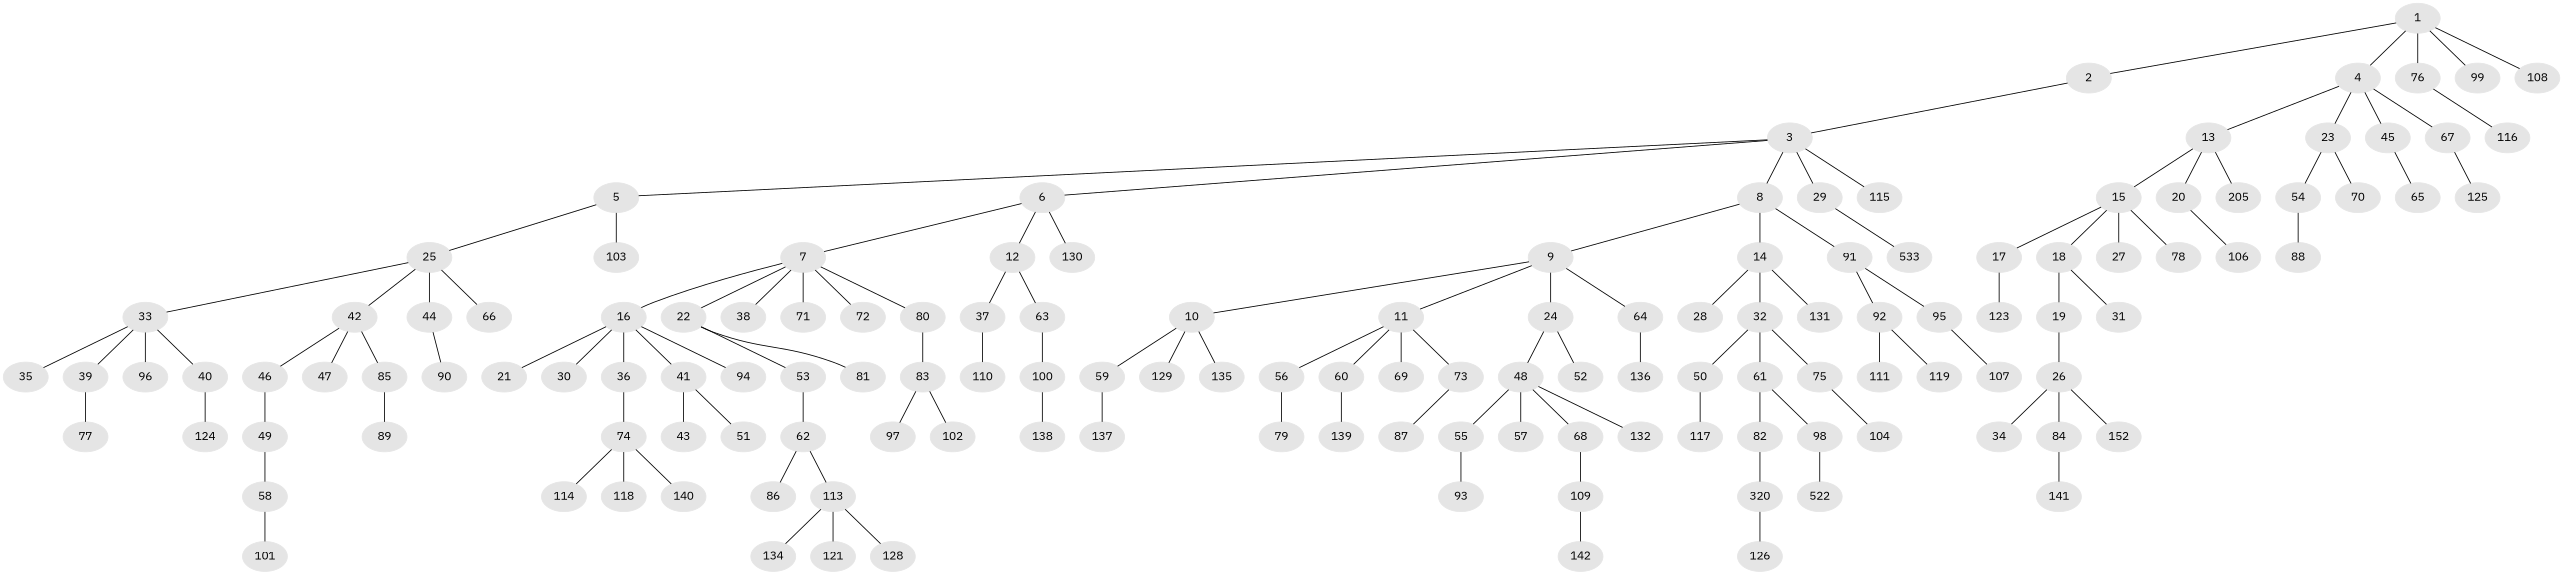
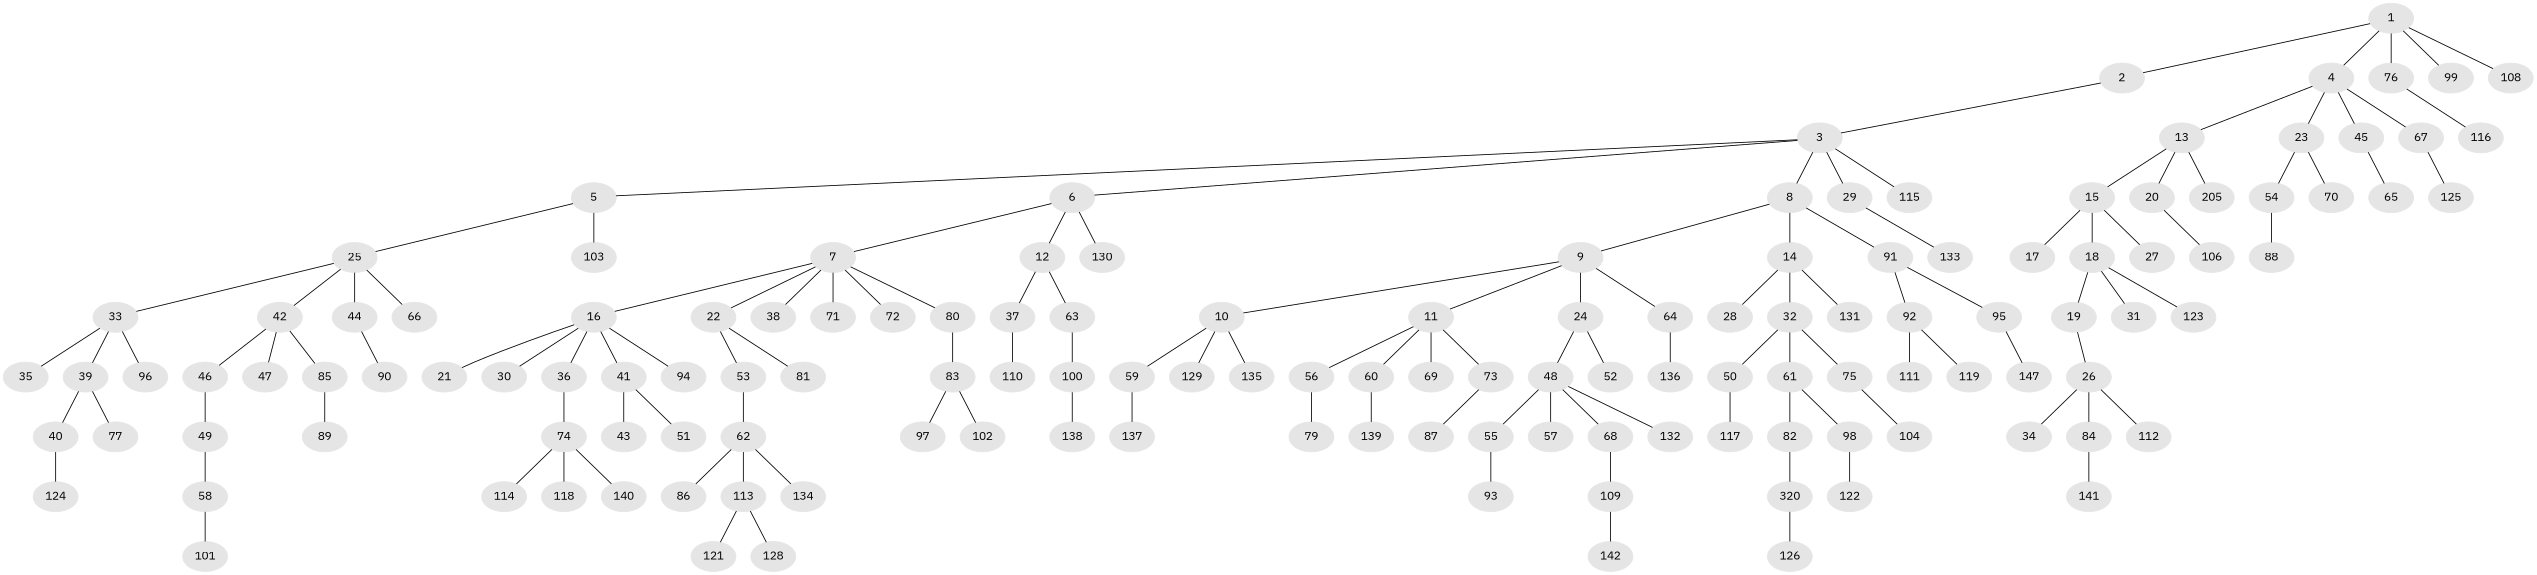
node "533": label "533" -> "133"
node "78": removed
edge "17" -- "123": now "18" -- "123"
edge "33" -- "40": now "39" -- "40"
node "107": label "107" -> "147"
node "152": label "152" -> "112"
node "522": label "522" -> "122"
edge "113" -- "134": now "62" -- "134"
